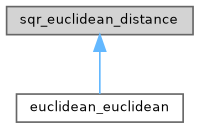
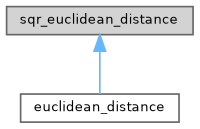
node "euclidean_euclidean": label "euclidean_euclidean" -> "euclidean_distance"
